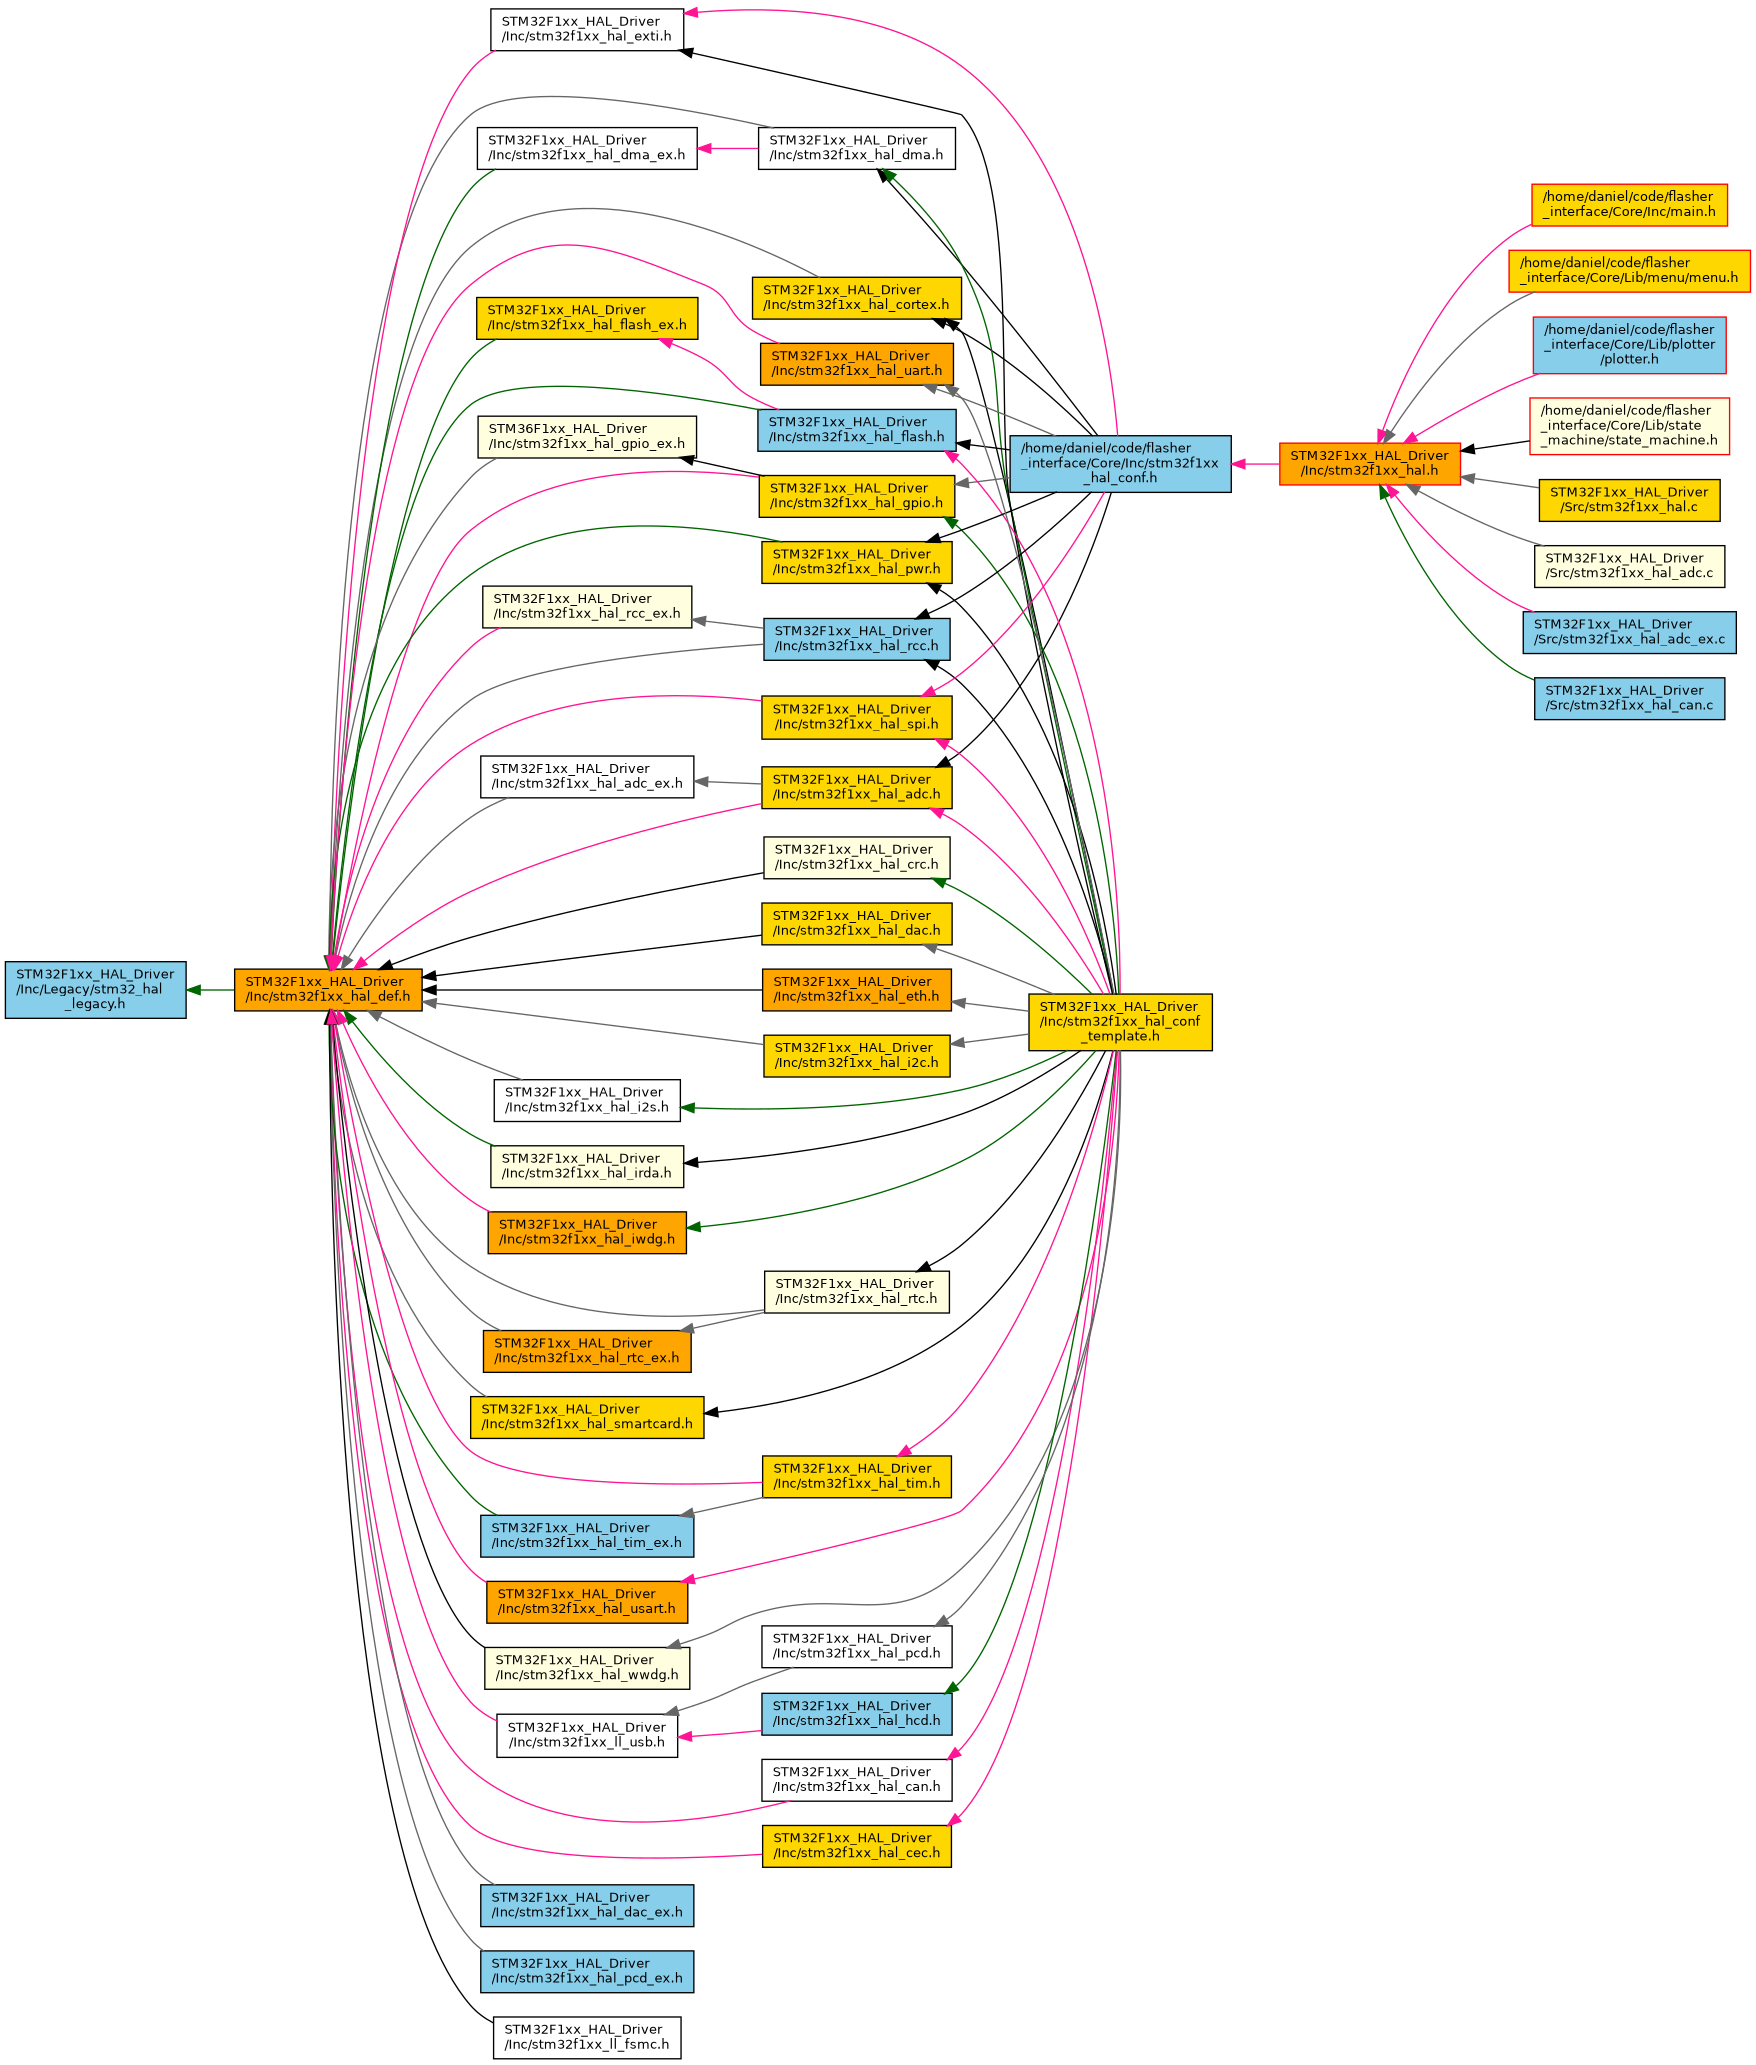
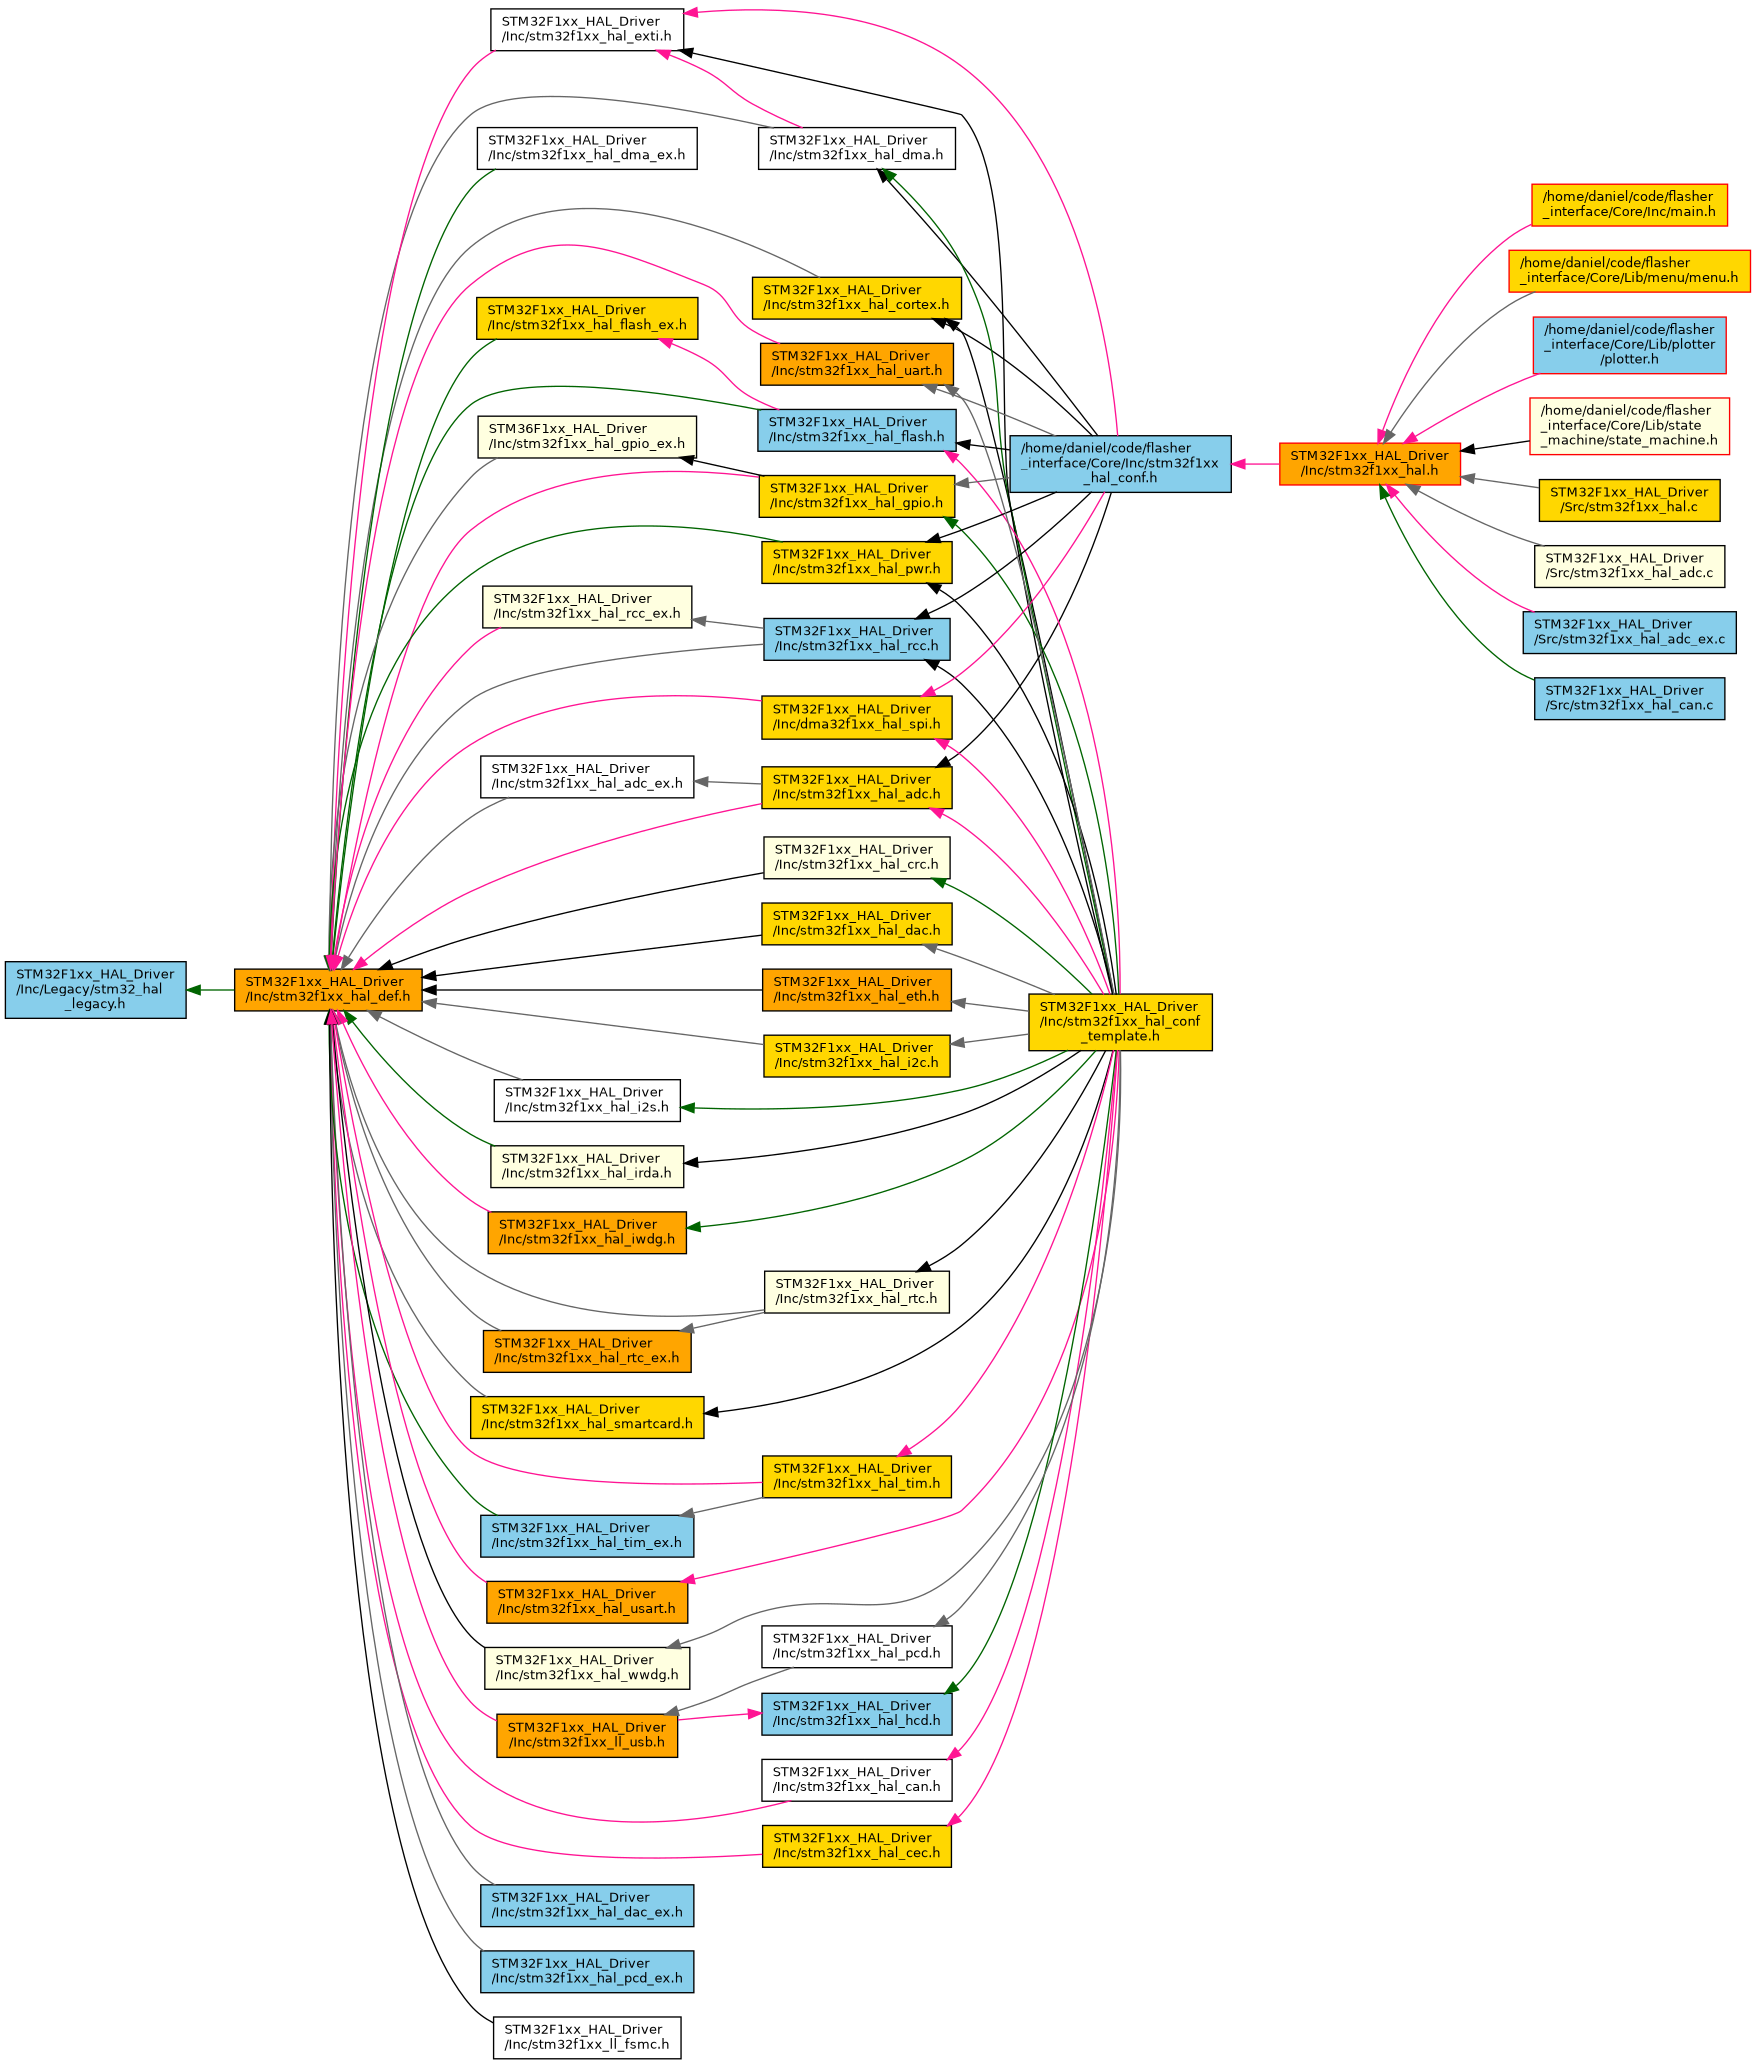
edge "STM32F1xx_HAL_Driver /Inc/stm32f1xx_hal_dma.h" -> "STM32F1xx_HAL_Driver /Inc/stm32f1xx_hal_dma_ex.h": now "STM32F1xx_HAL_Driver /Inc/stm32f1xx_hal_dma.h" -> "STM32F1xx_HAL_Driver /Inc/stm32f1xx_hal_exti.h"
node "STM32F1xx_HAL_Driver /Inc/stm32f1xx_hal_spi.h": label "STM32F1xx_HAL_Driver /Inc/stm32f1xx_hal_spi.h" -> "STM32F1xx_HAL_Driver /Inc/dma32f1xx_hal_spi.h"
edge "STM32F1xx_HAL_Driver /Inc/stm32f1xx_hal_hcd.h" -> "STM32F1xx_HAL_Driver /Inc/stm32f1xx_ll_usb.h": reversed
node "STM32F1xx_HAL_Driver /Inc/stm32f1xx_ll_usb.h": fillcolor white -> orange
